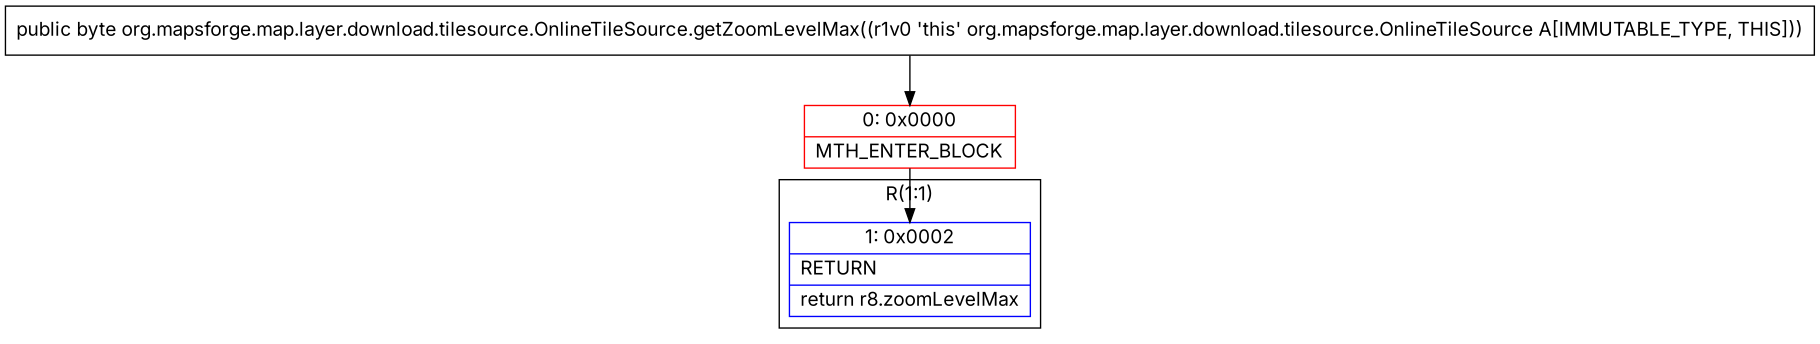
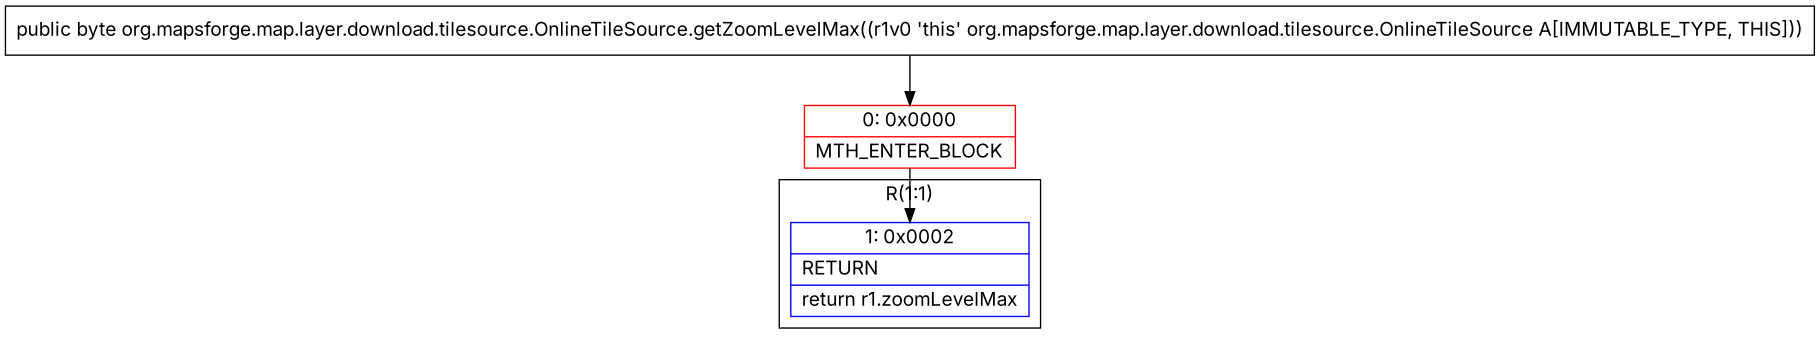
node "1: 0x0002": text "return r8.zoomLevelMax" -> "return r1.zoomLevelMax"
